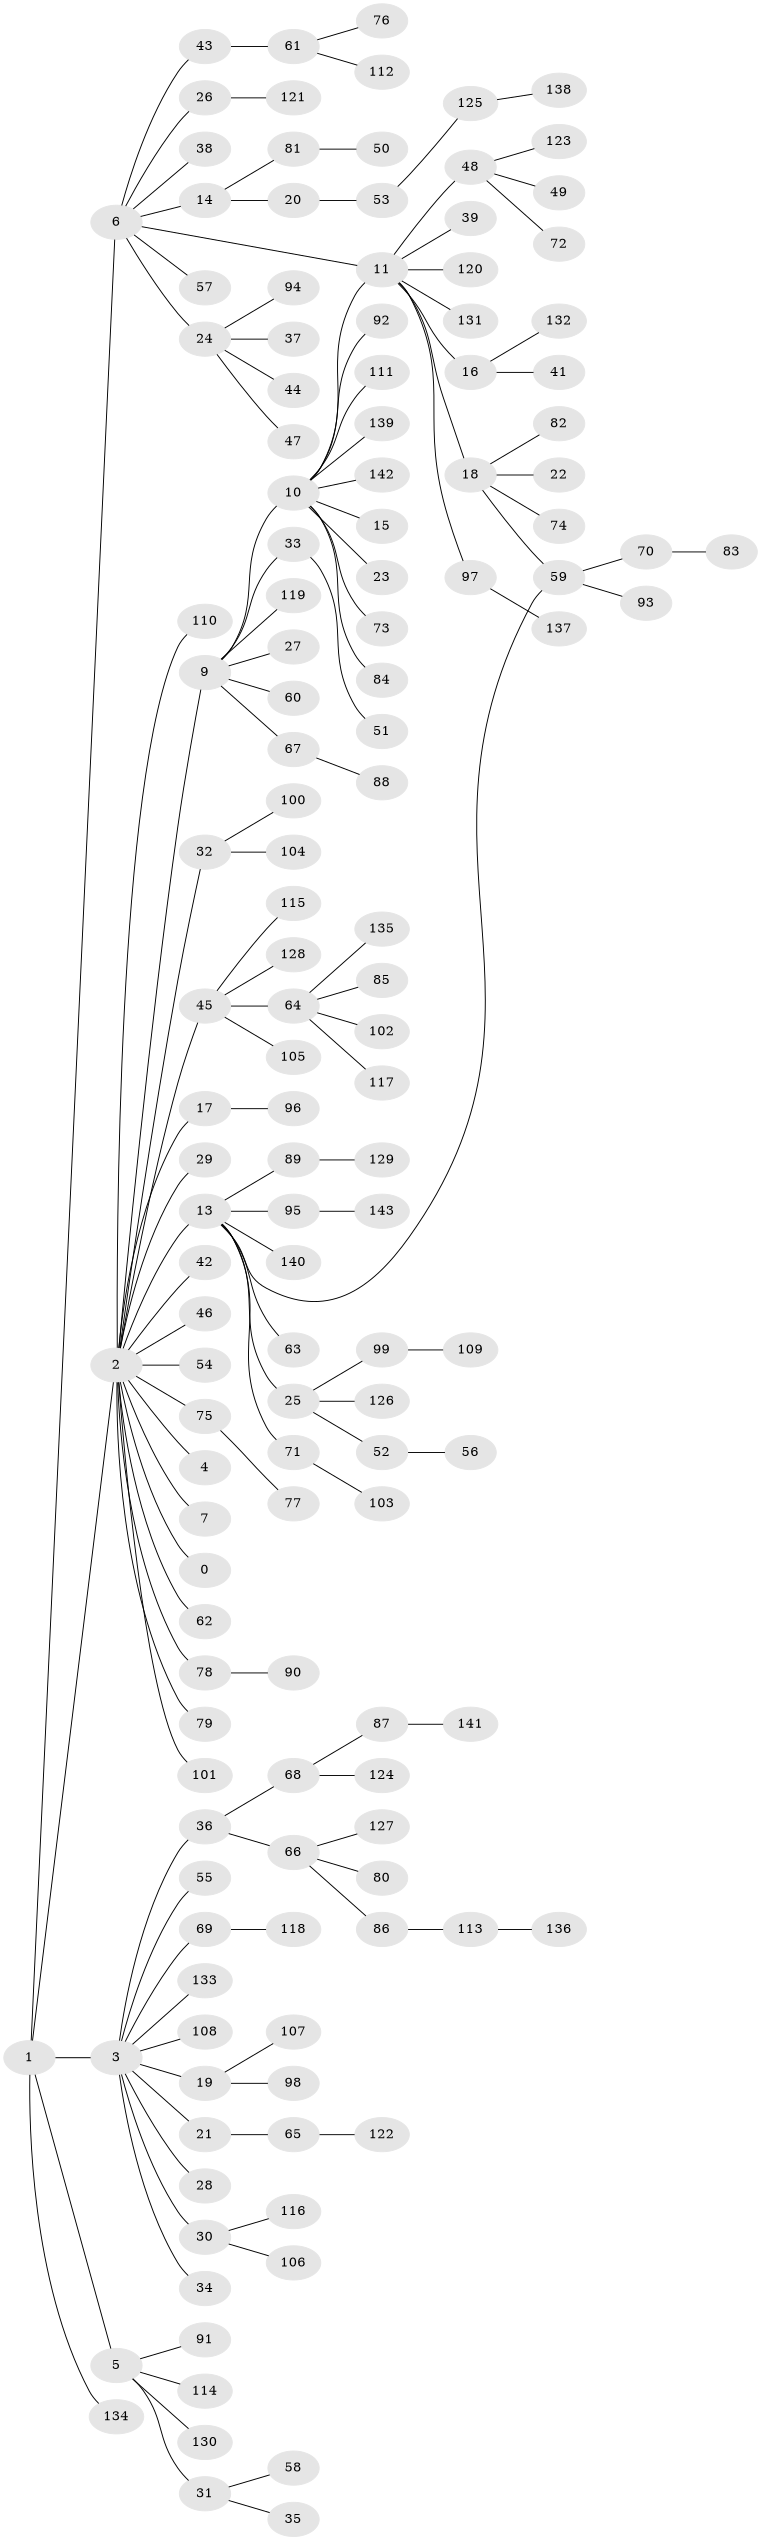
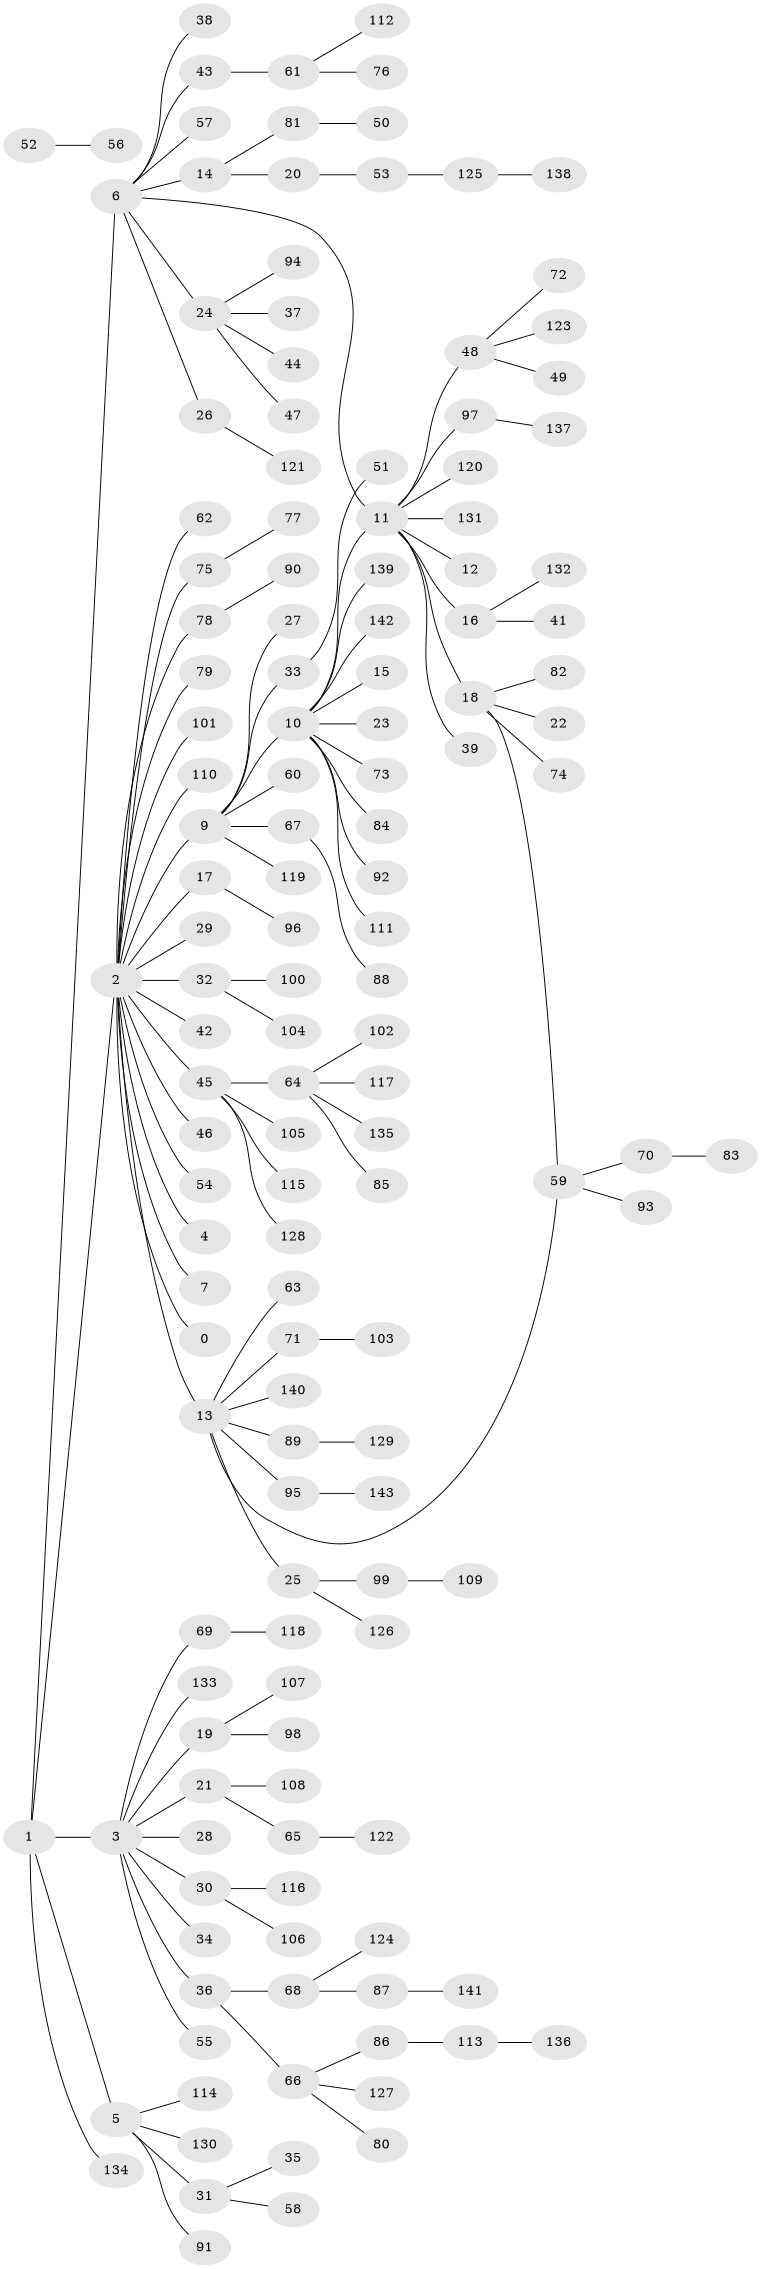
node "12": added
edge "25" -- "52": removed
edge "108" -- "3": now "108" -- "21"
